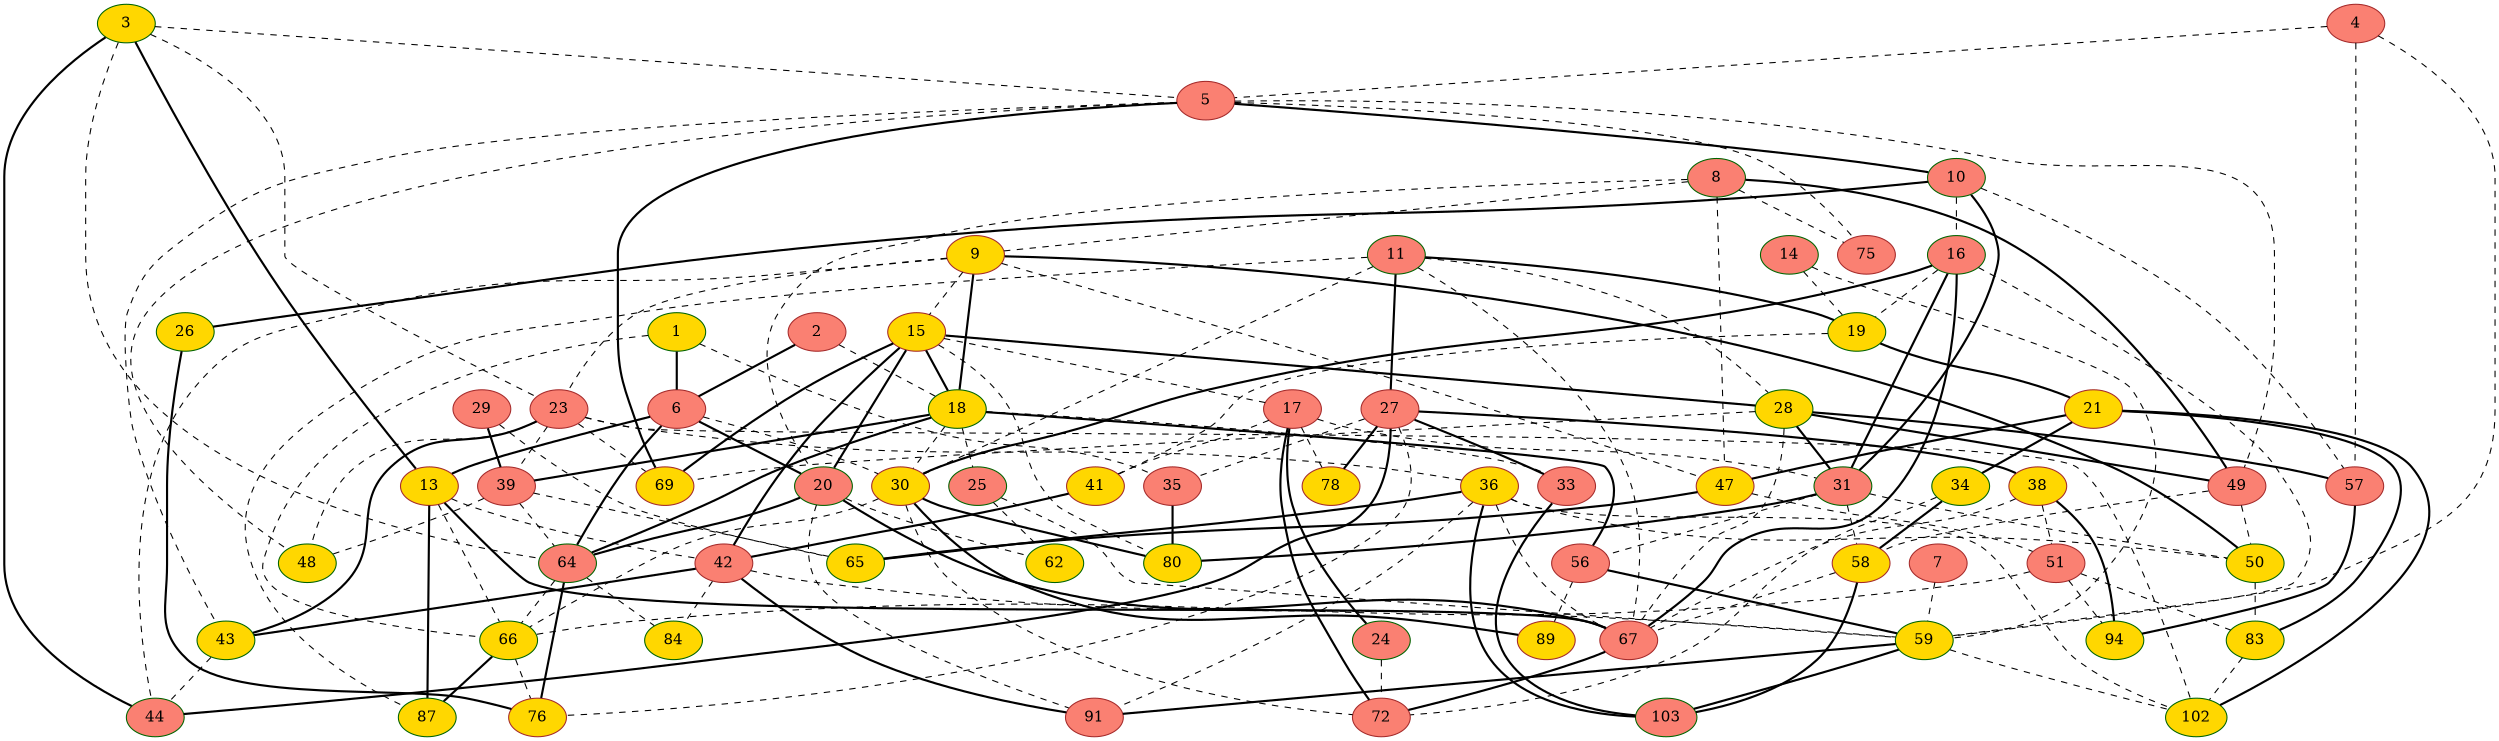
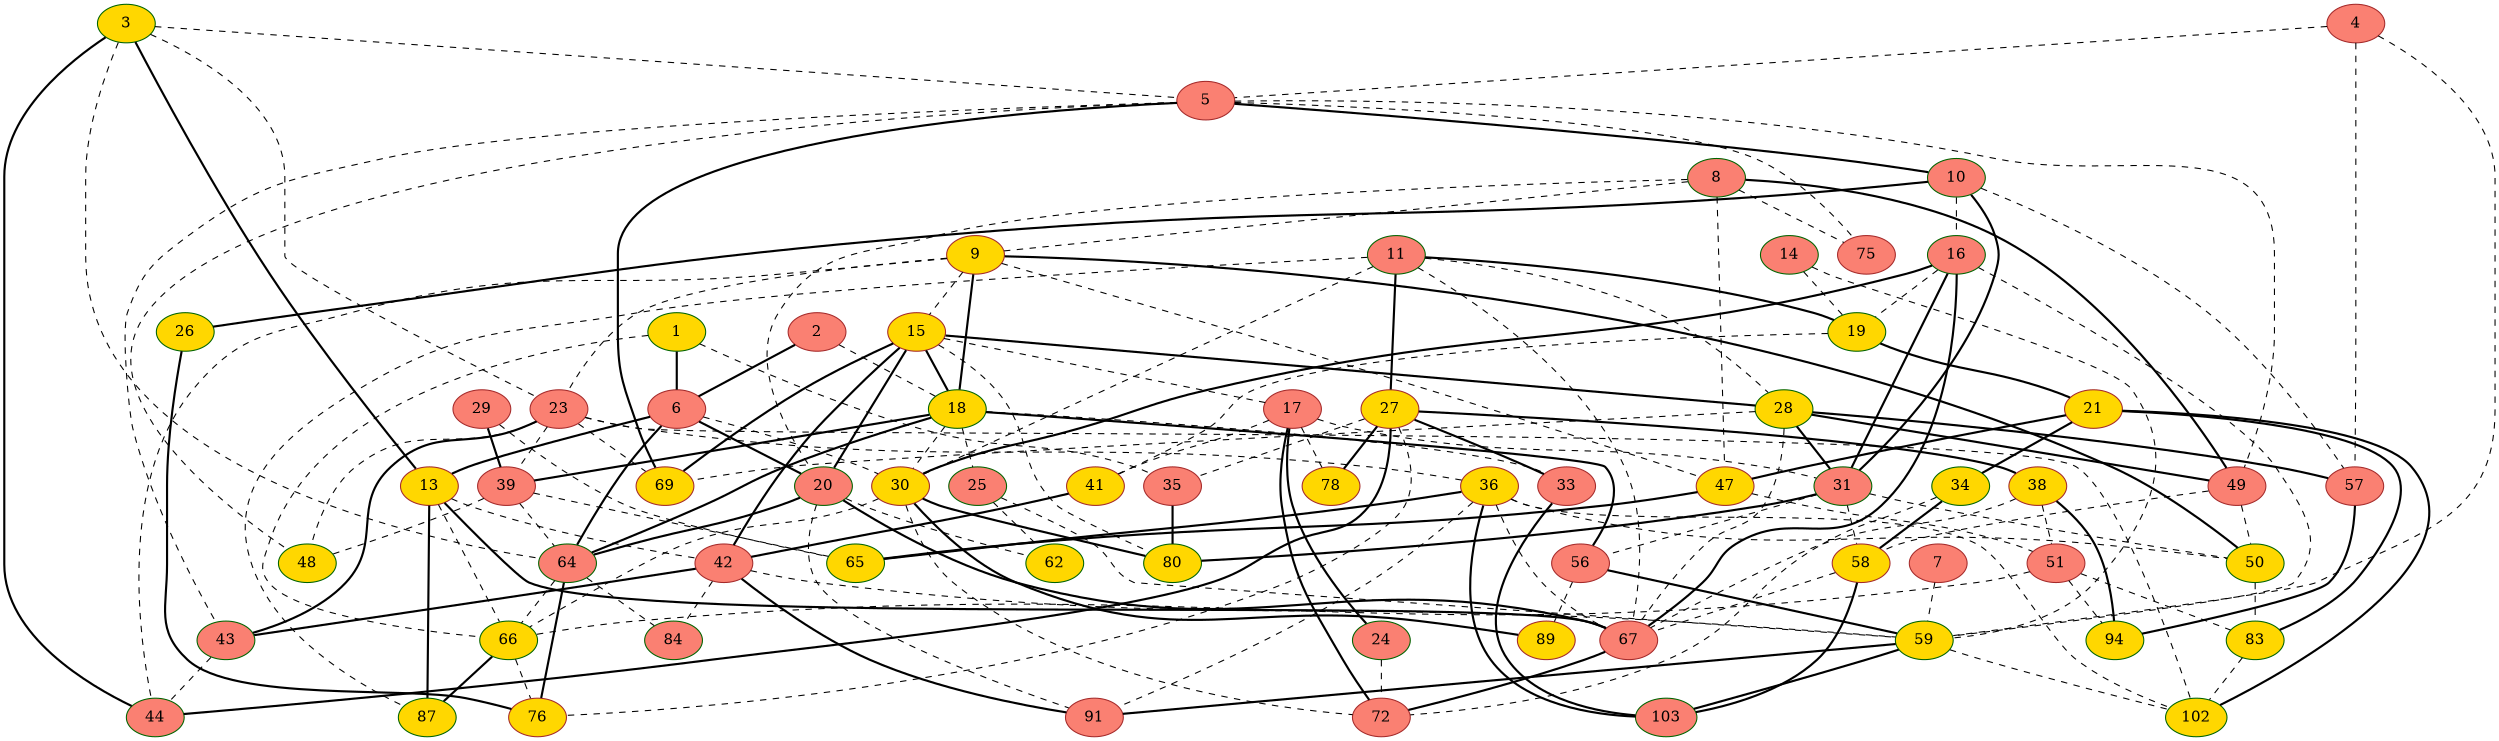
node "27": fillcolor salmon -> gold
node "43": fillcolor gold -> salmon
node "84": fillcolor gold -> salmon
